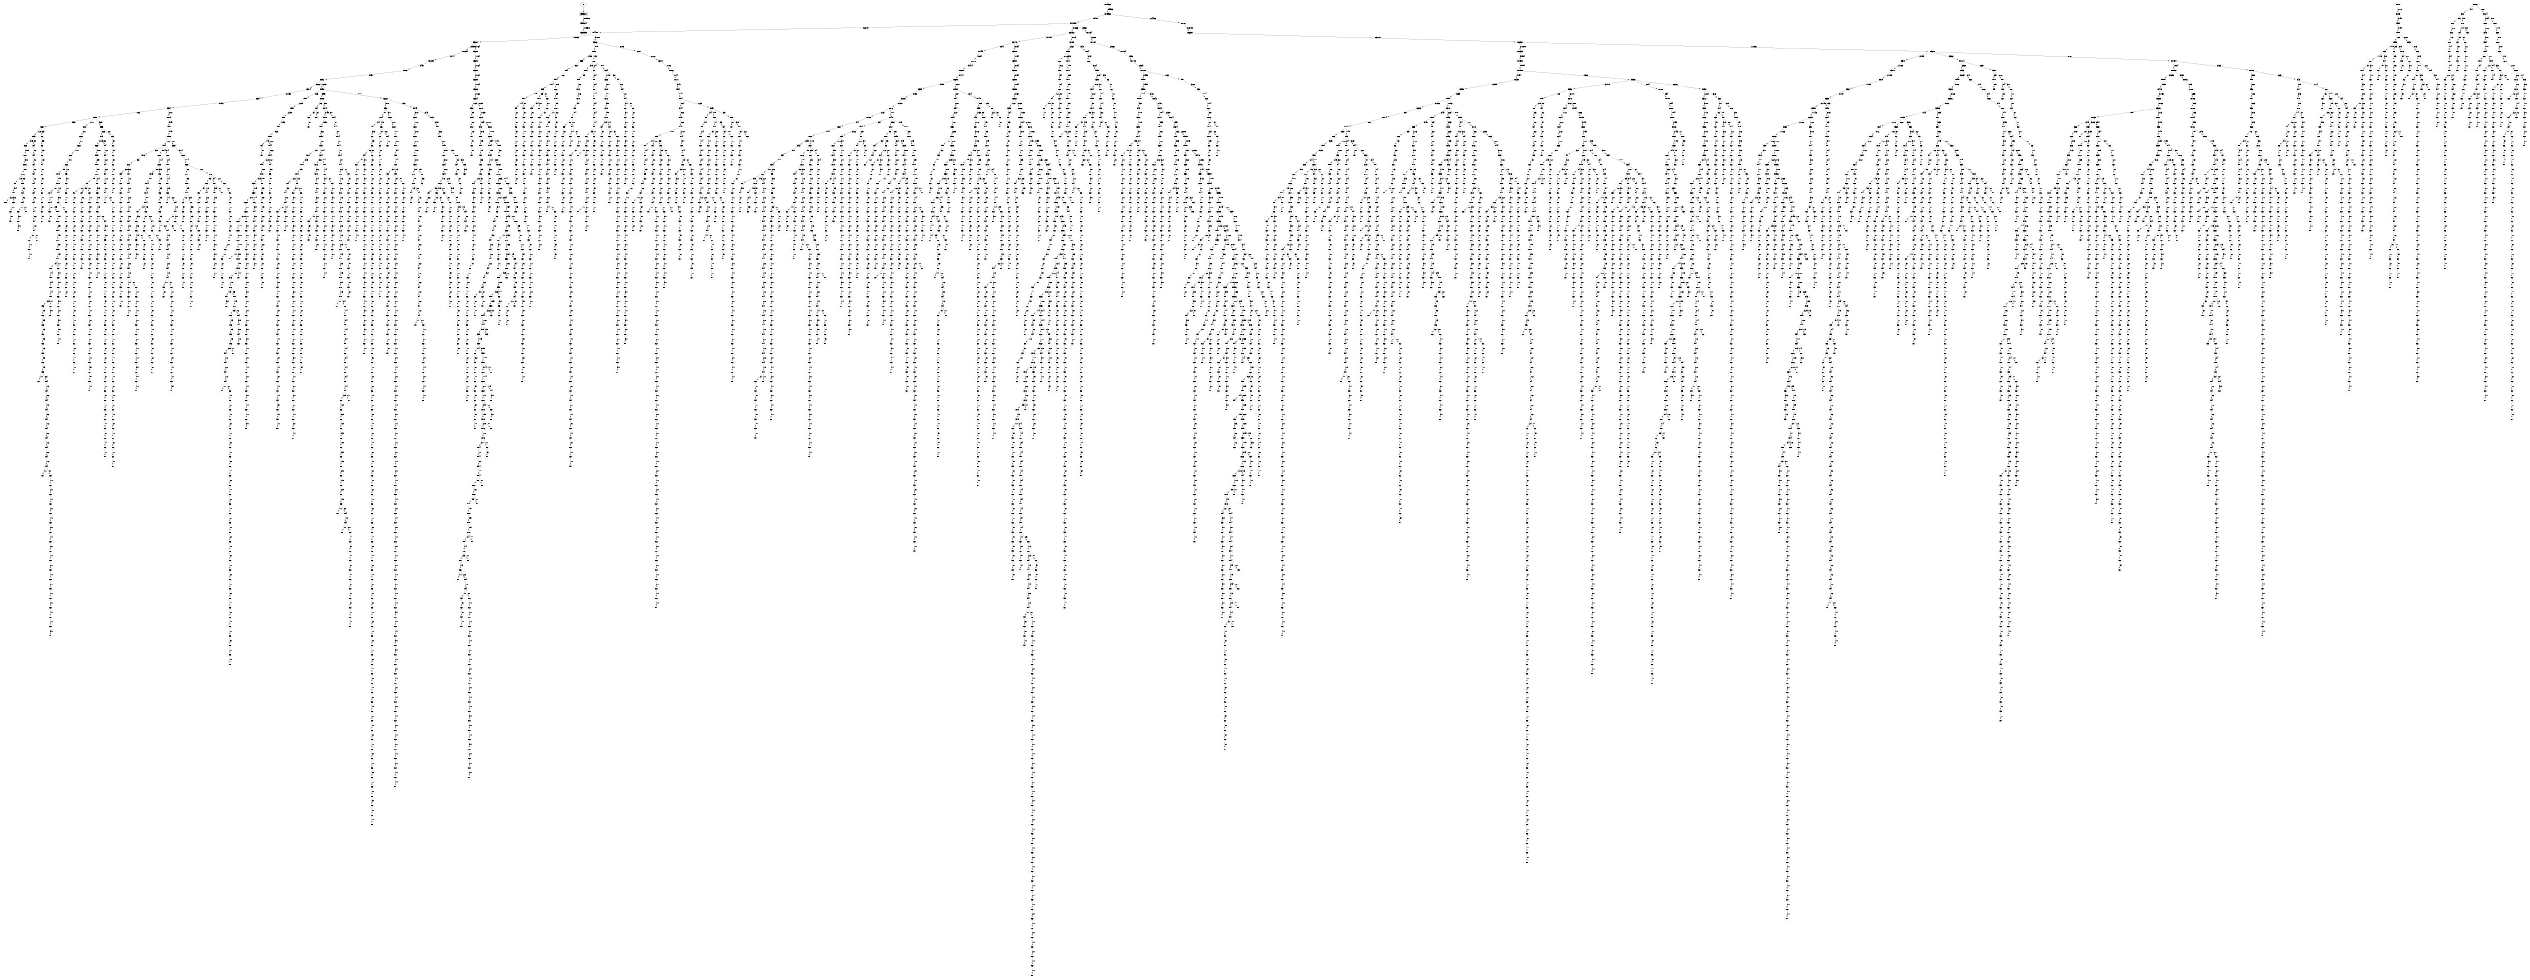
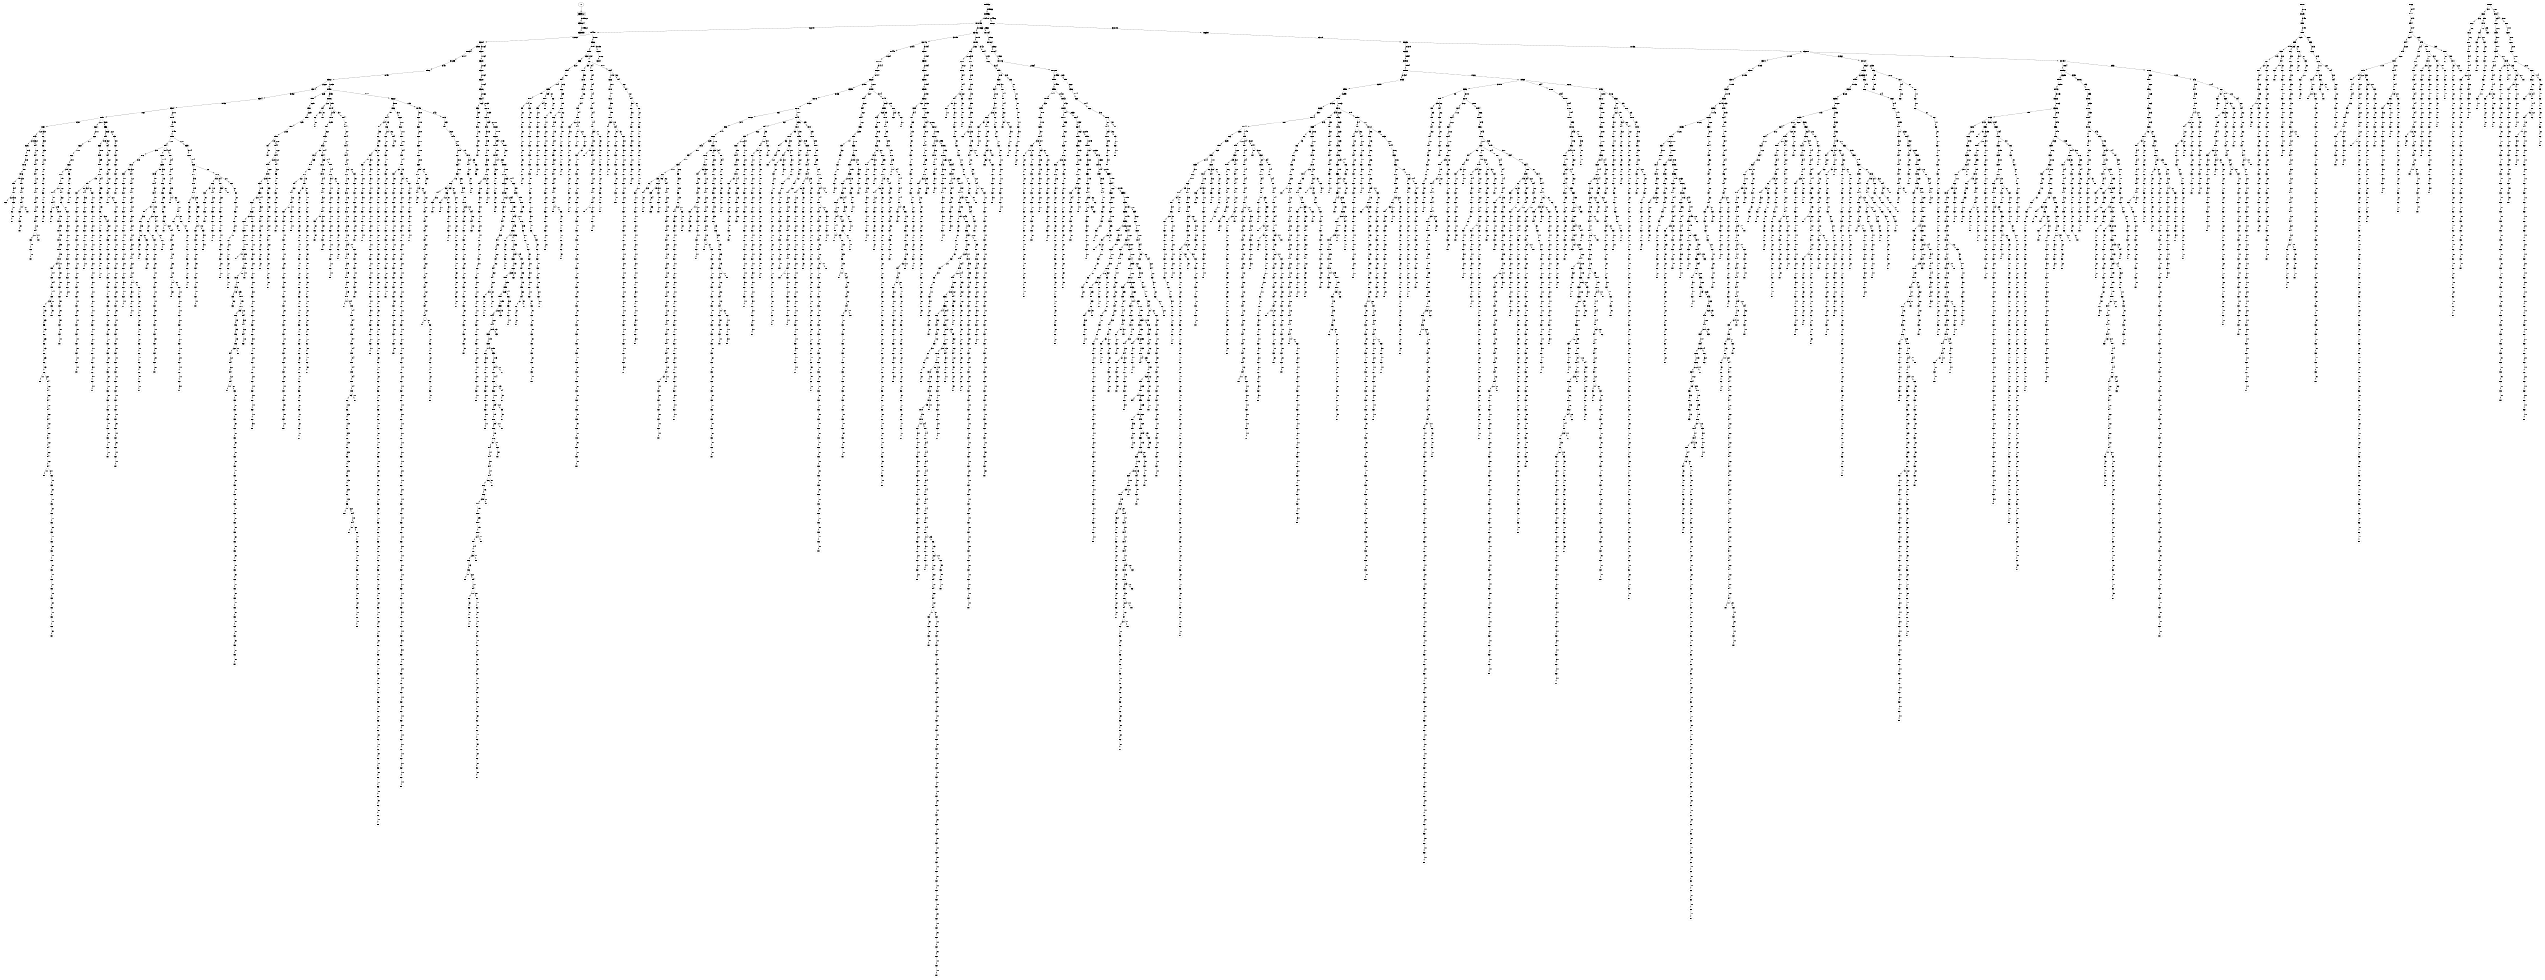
edge "#204" -> "#166": removed, label "1:102"
